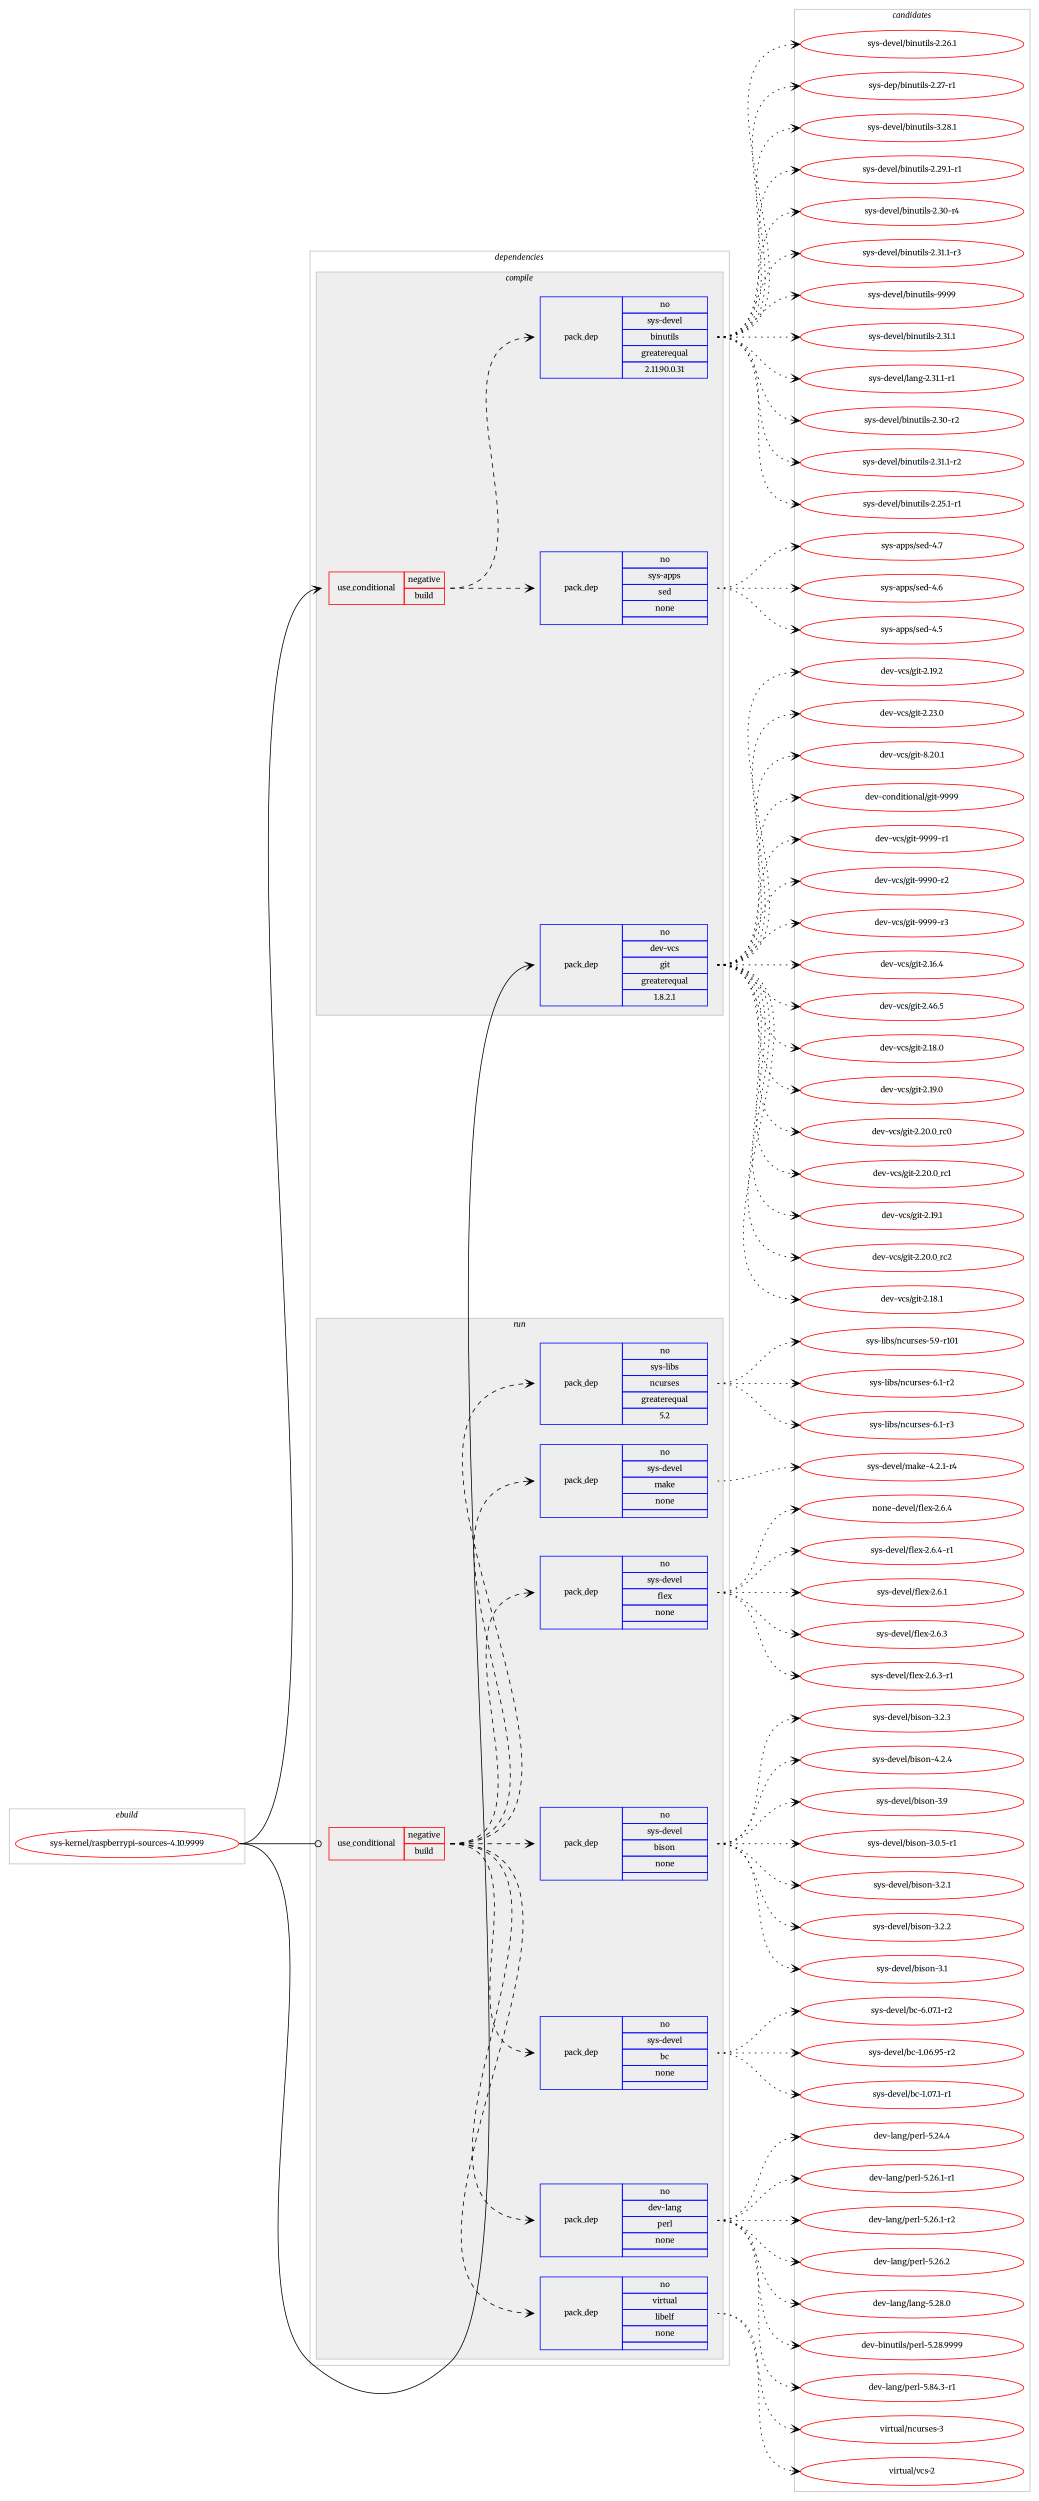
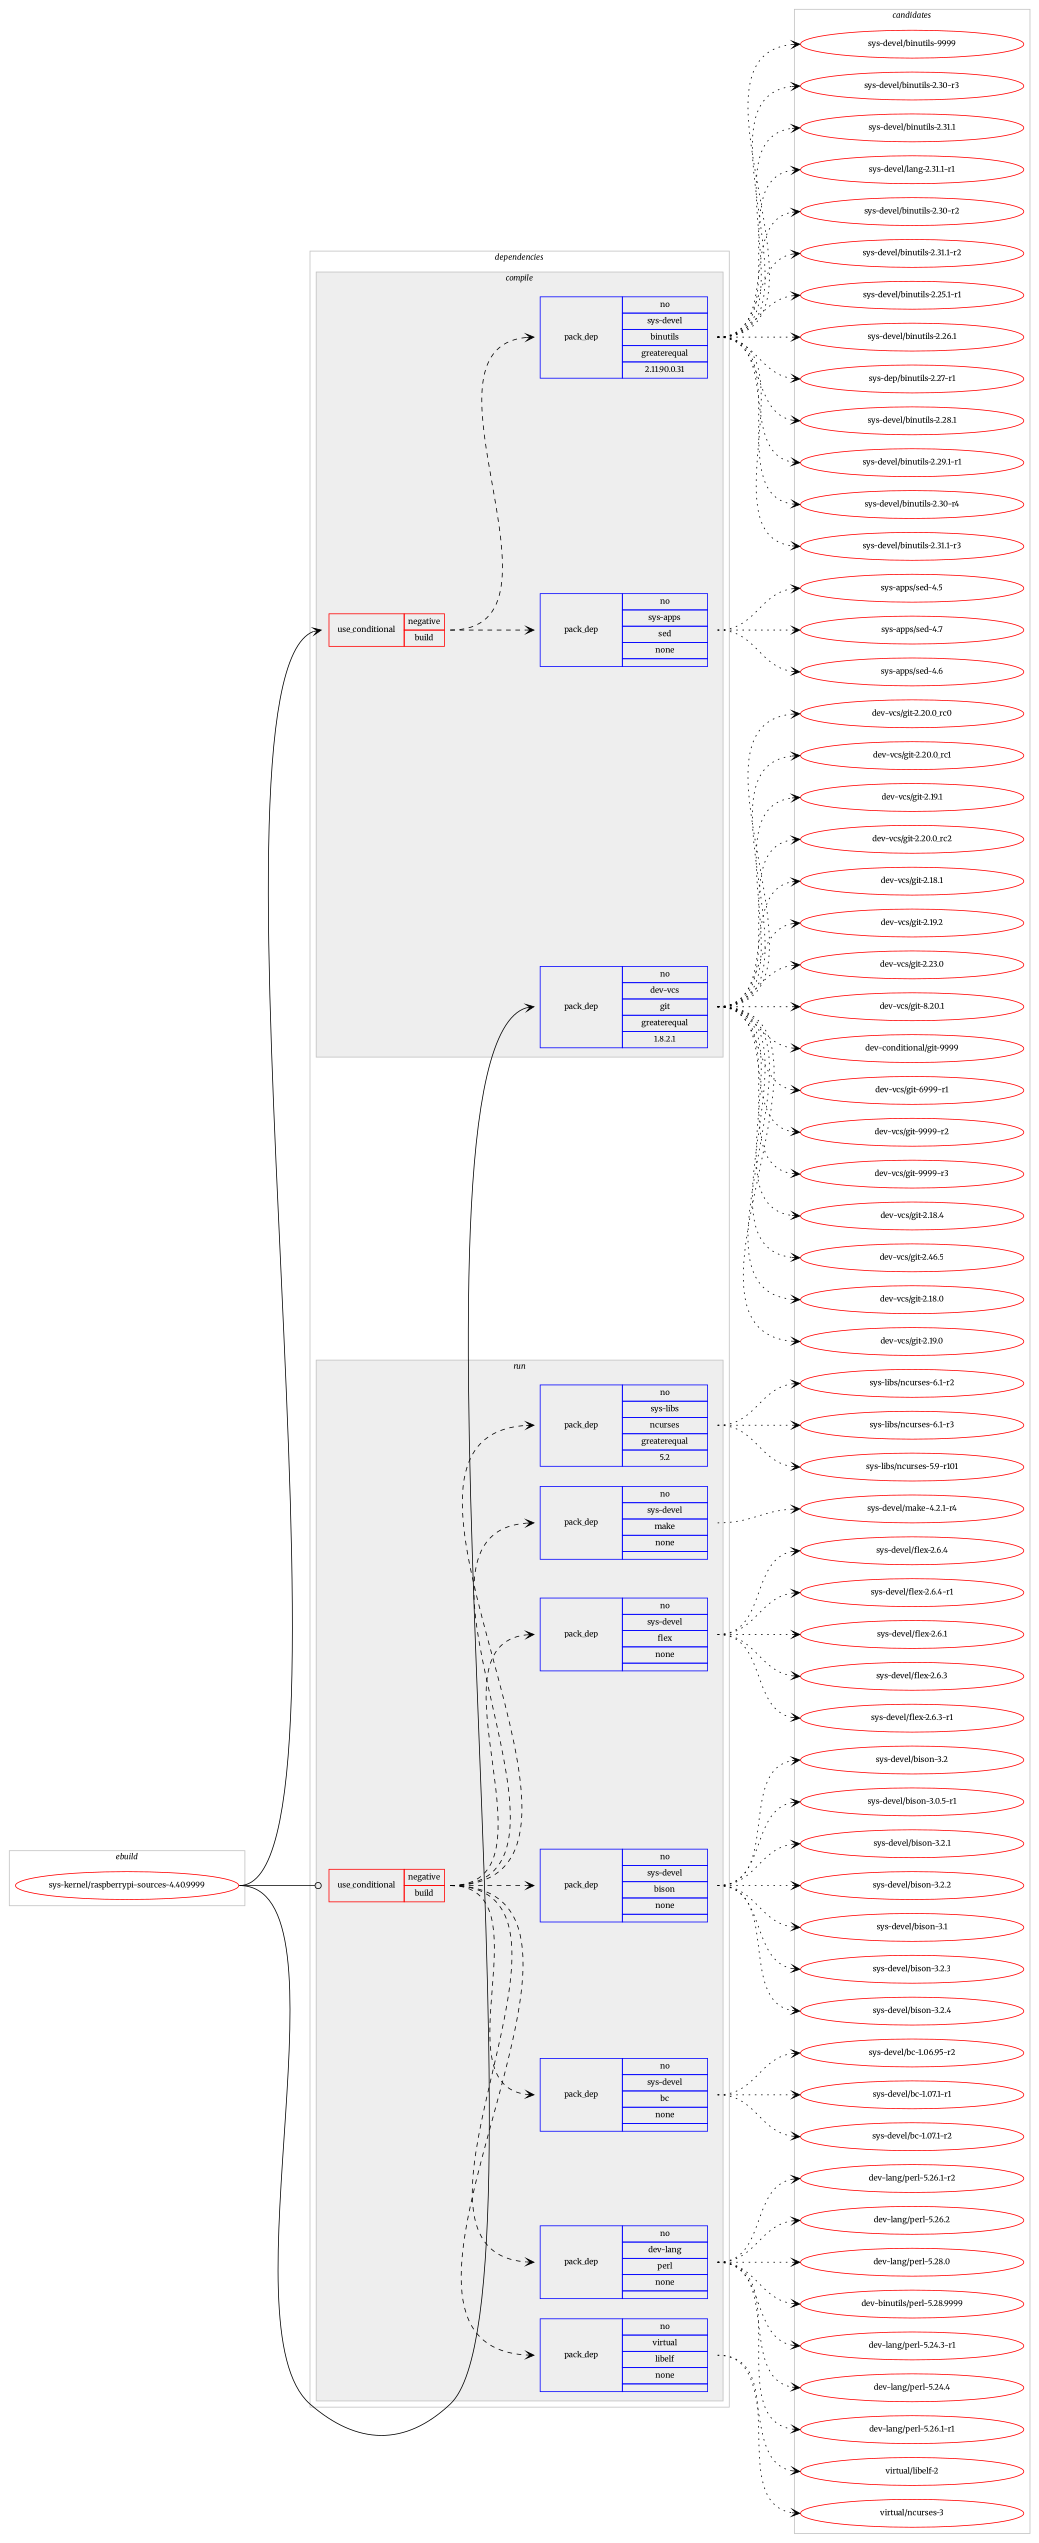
node "sys-devel/binutils-2.30-r3": added
node "sys-devel/binutils-3.28.1": label "sys-devel/binutils-3.28.1" -> "sys-devel/binutils-2.28.1"
node "dev-vcs/git-9999-r1": label "dev-vcs/git-9999-r1" -> "dev-vcs/git-6999-r1"
node "dev-vcs/git-9990-r2": label "dev-vcs/git-9990-r2" -> "dev-vcs/git-9999-r2"
node "dev-vcs/git-2.16.4": label "dev-vcs/git-2.16.4" -> "dev-vcs/git-2.18.4"
node "none-devel/flex-2.6.4": label "none-devel/flex-2.6.4" -> "sys-devel/flex-2.6.4"
node "sys-devel/bison-4.2.4": label "sys-devel/bison-4.2.4" -> "sys-devel/bison-3.2.4"
node "sys-devel/bison-3.9": label "sys-devel/bison-3.9" -> "sys-devel/bison-3.2"
node "sys-kernel/raspberrypi-sources-4.10.9999": label "sys-kernel/raspberrypi-sources-4.10.9999" -> "sys-kernel/raspberrypi-sources-4.40.9999"
node "sys-devel/bc-6.07.1-r2": label "sys-devel/bc-6.07.1-r2" -> "sys-devel/bc-1.07.1-r2"
node "dev-lang/lang-5.28.0": label "dev-lang/lang-5.28.0" -> "dev-lang/perl-5.28.0"
node "dev-lang/perl-5.84.3-r1": label "dev-lang/perl-5.84.3-r1" -> "dev-lang/perl-5.24.3-r1"
node "virtual/vcs-2": label "virtual/vcs-2" -> "virtual/libelf-2"
